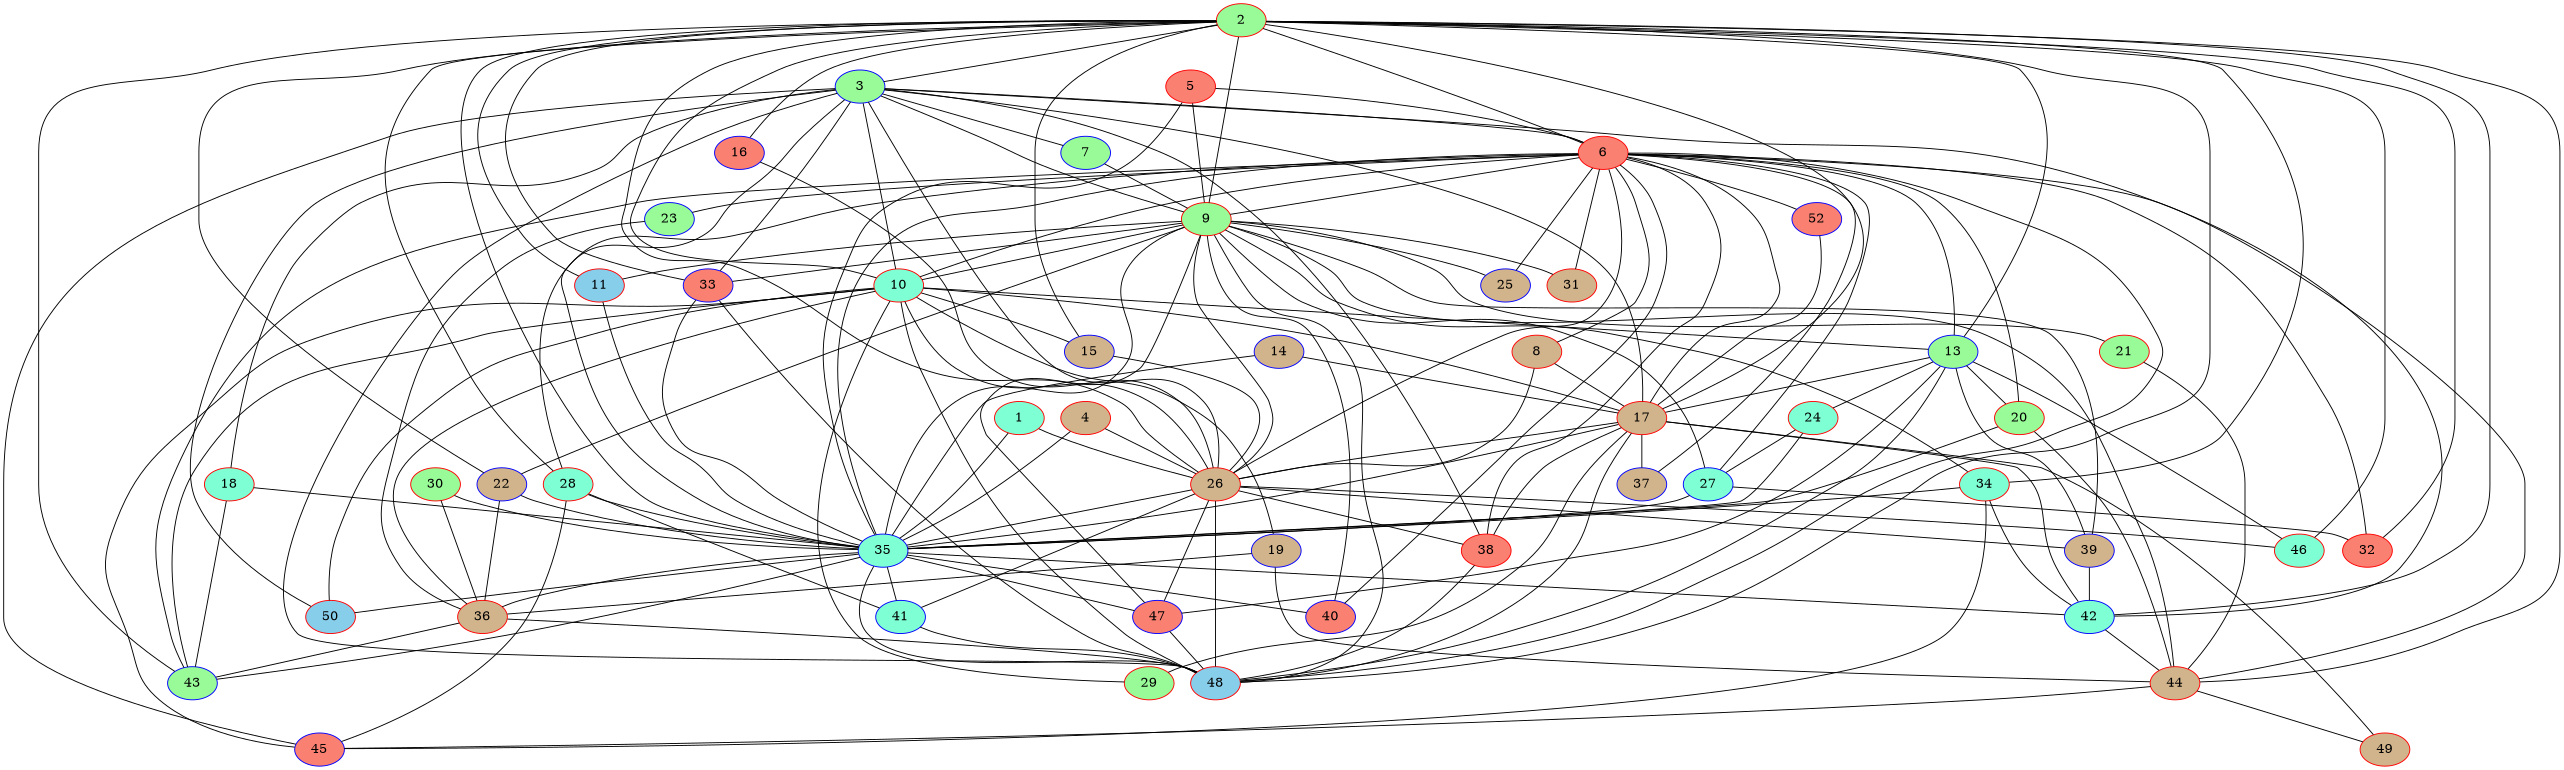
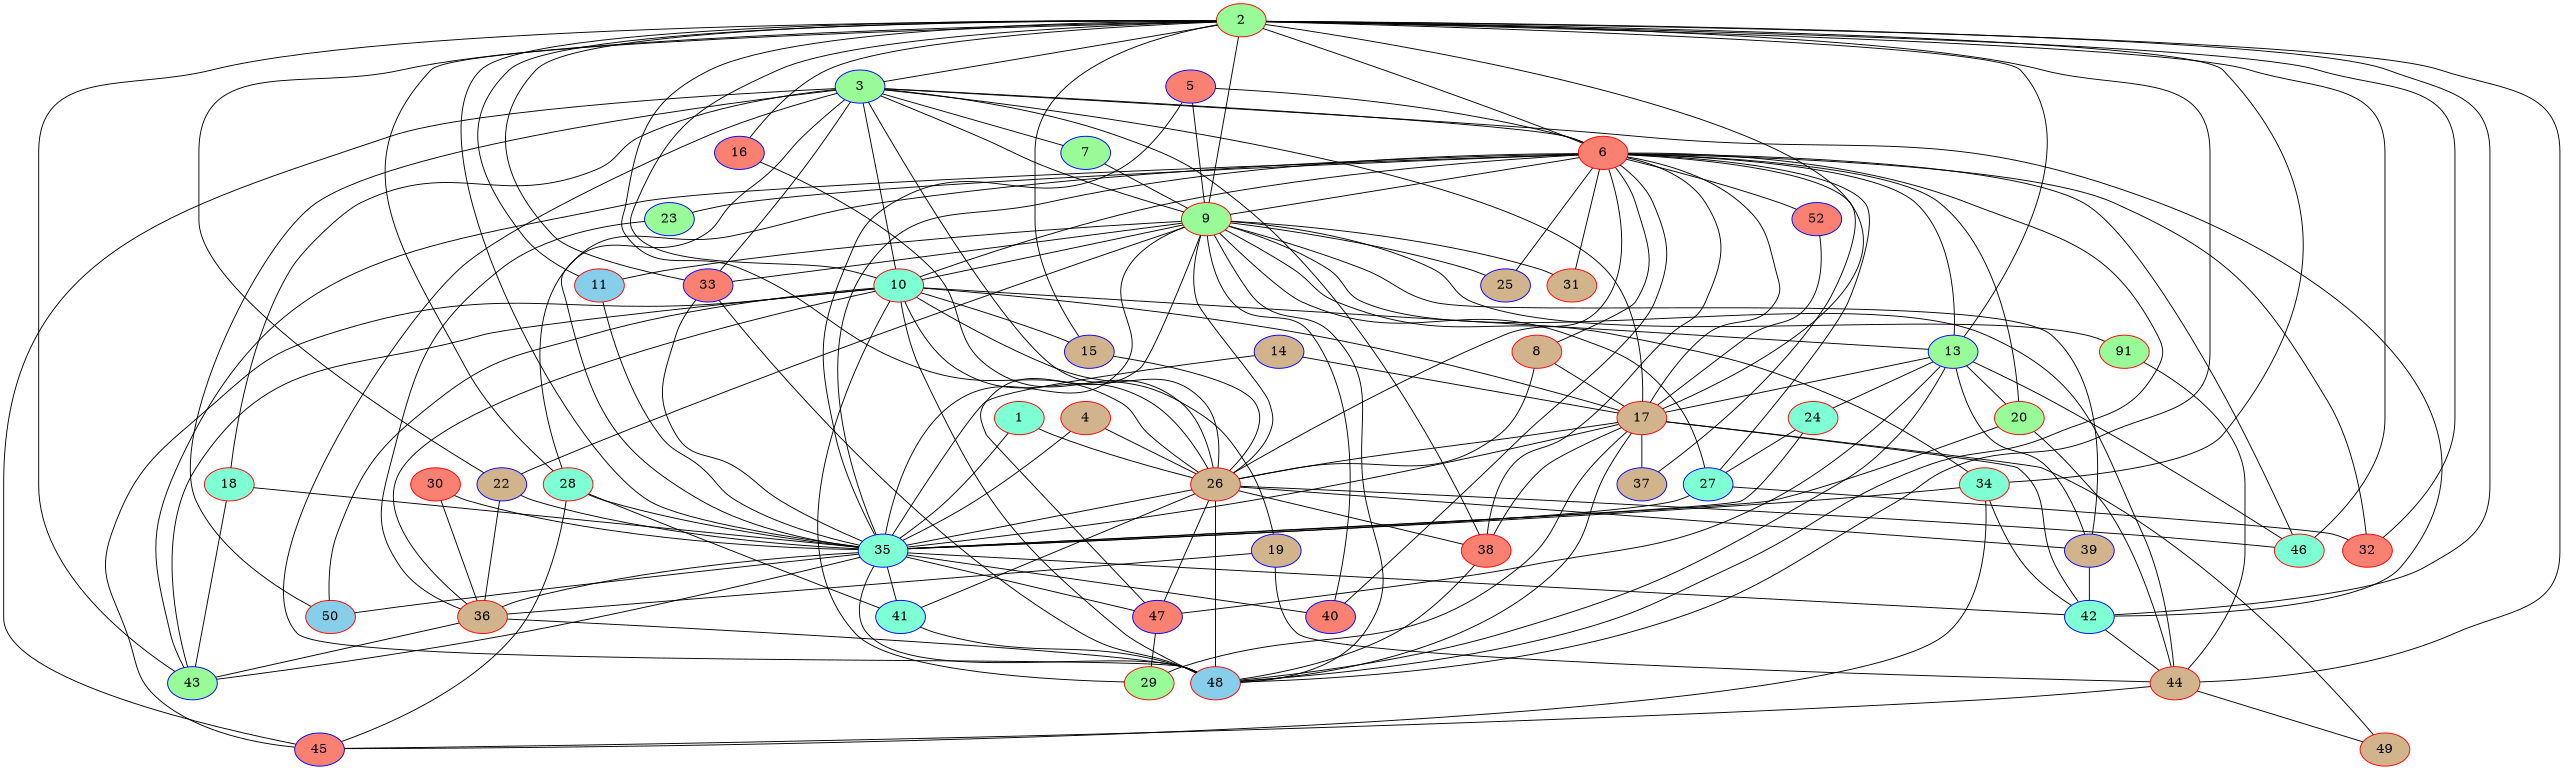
node "5": color red -> blue
edge "6" -- "44": now "6" -- "46"
node "21": label "21" -> "91"
node "30": fillcolor palegreen -> salmon
edge "47" -- "48": now "47" -- "29"
